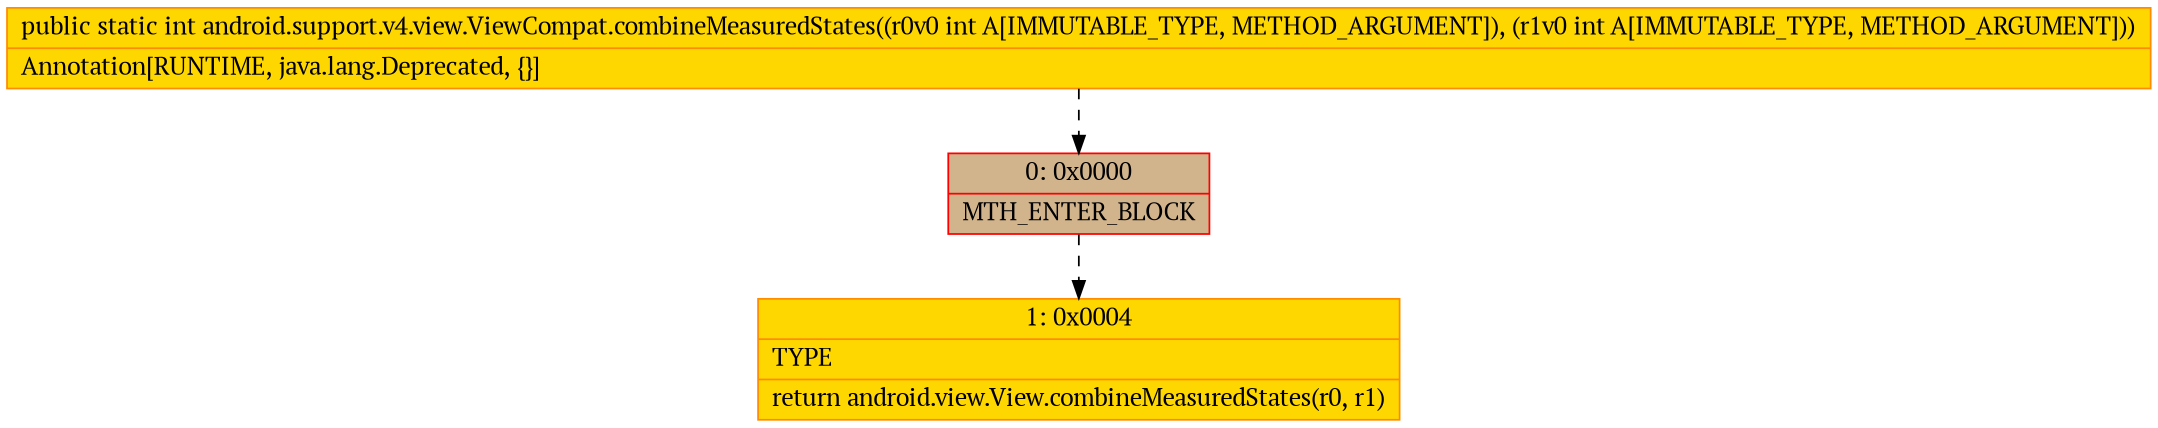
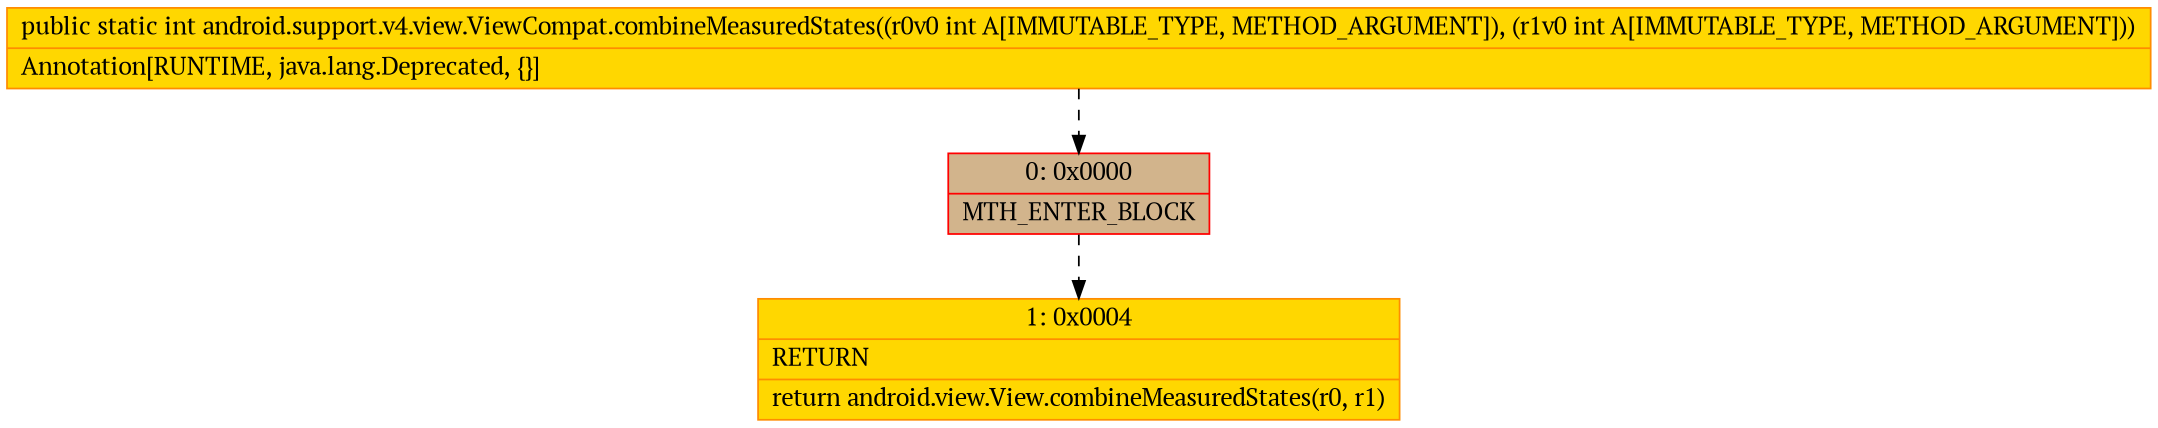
node "1: 0x0004": text "TYPE" -> "RETURN"
